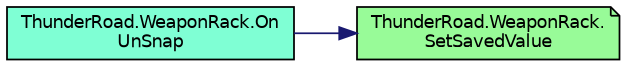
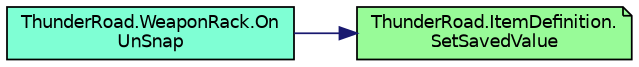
node "ThunderRoad.WeaponRack. SetSavedValue": label "ThunderRoad.WeaponRack. SetSavedValue" -> "ThunderRoad.ItemDefinition. SetSavedValue"
